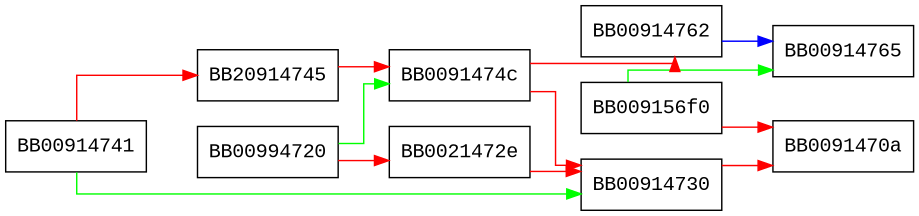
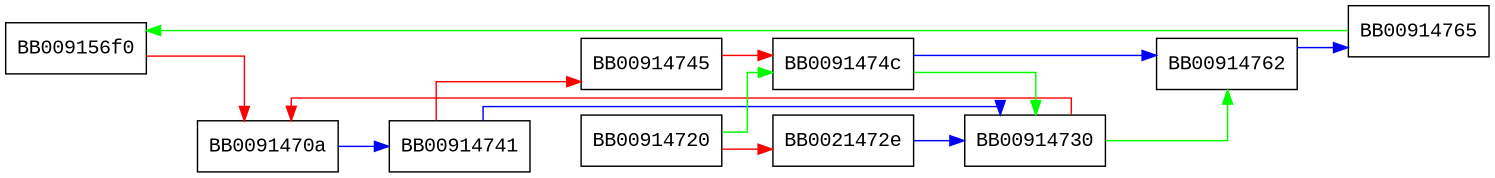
edge "BB0091474c" -> "BB00914762": color red -> blue
edge "BB009156f0" -> "BB00914765": reversed
node "BB20914745": label "BB20914745" -> "BB00914745"
edge "BB0091474c" -> "BB00914730": color red -> green
edge "BB00914730" -> "BB00914762": added
edge "BB0091470a" -> "BB00914741": added
node "BB00994720": label "BB00994720" -> "BB00914720"
edge "BB0021472e" -> "BB00914730": color red -> blue
edge "BB00914741" -> "BB00914730": color green -> blue
